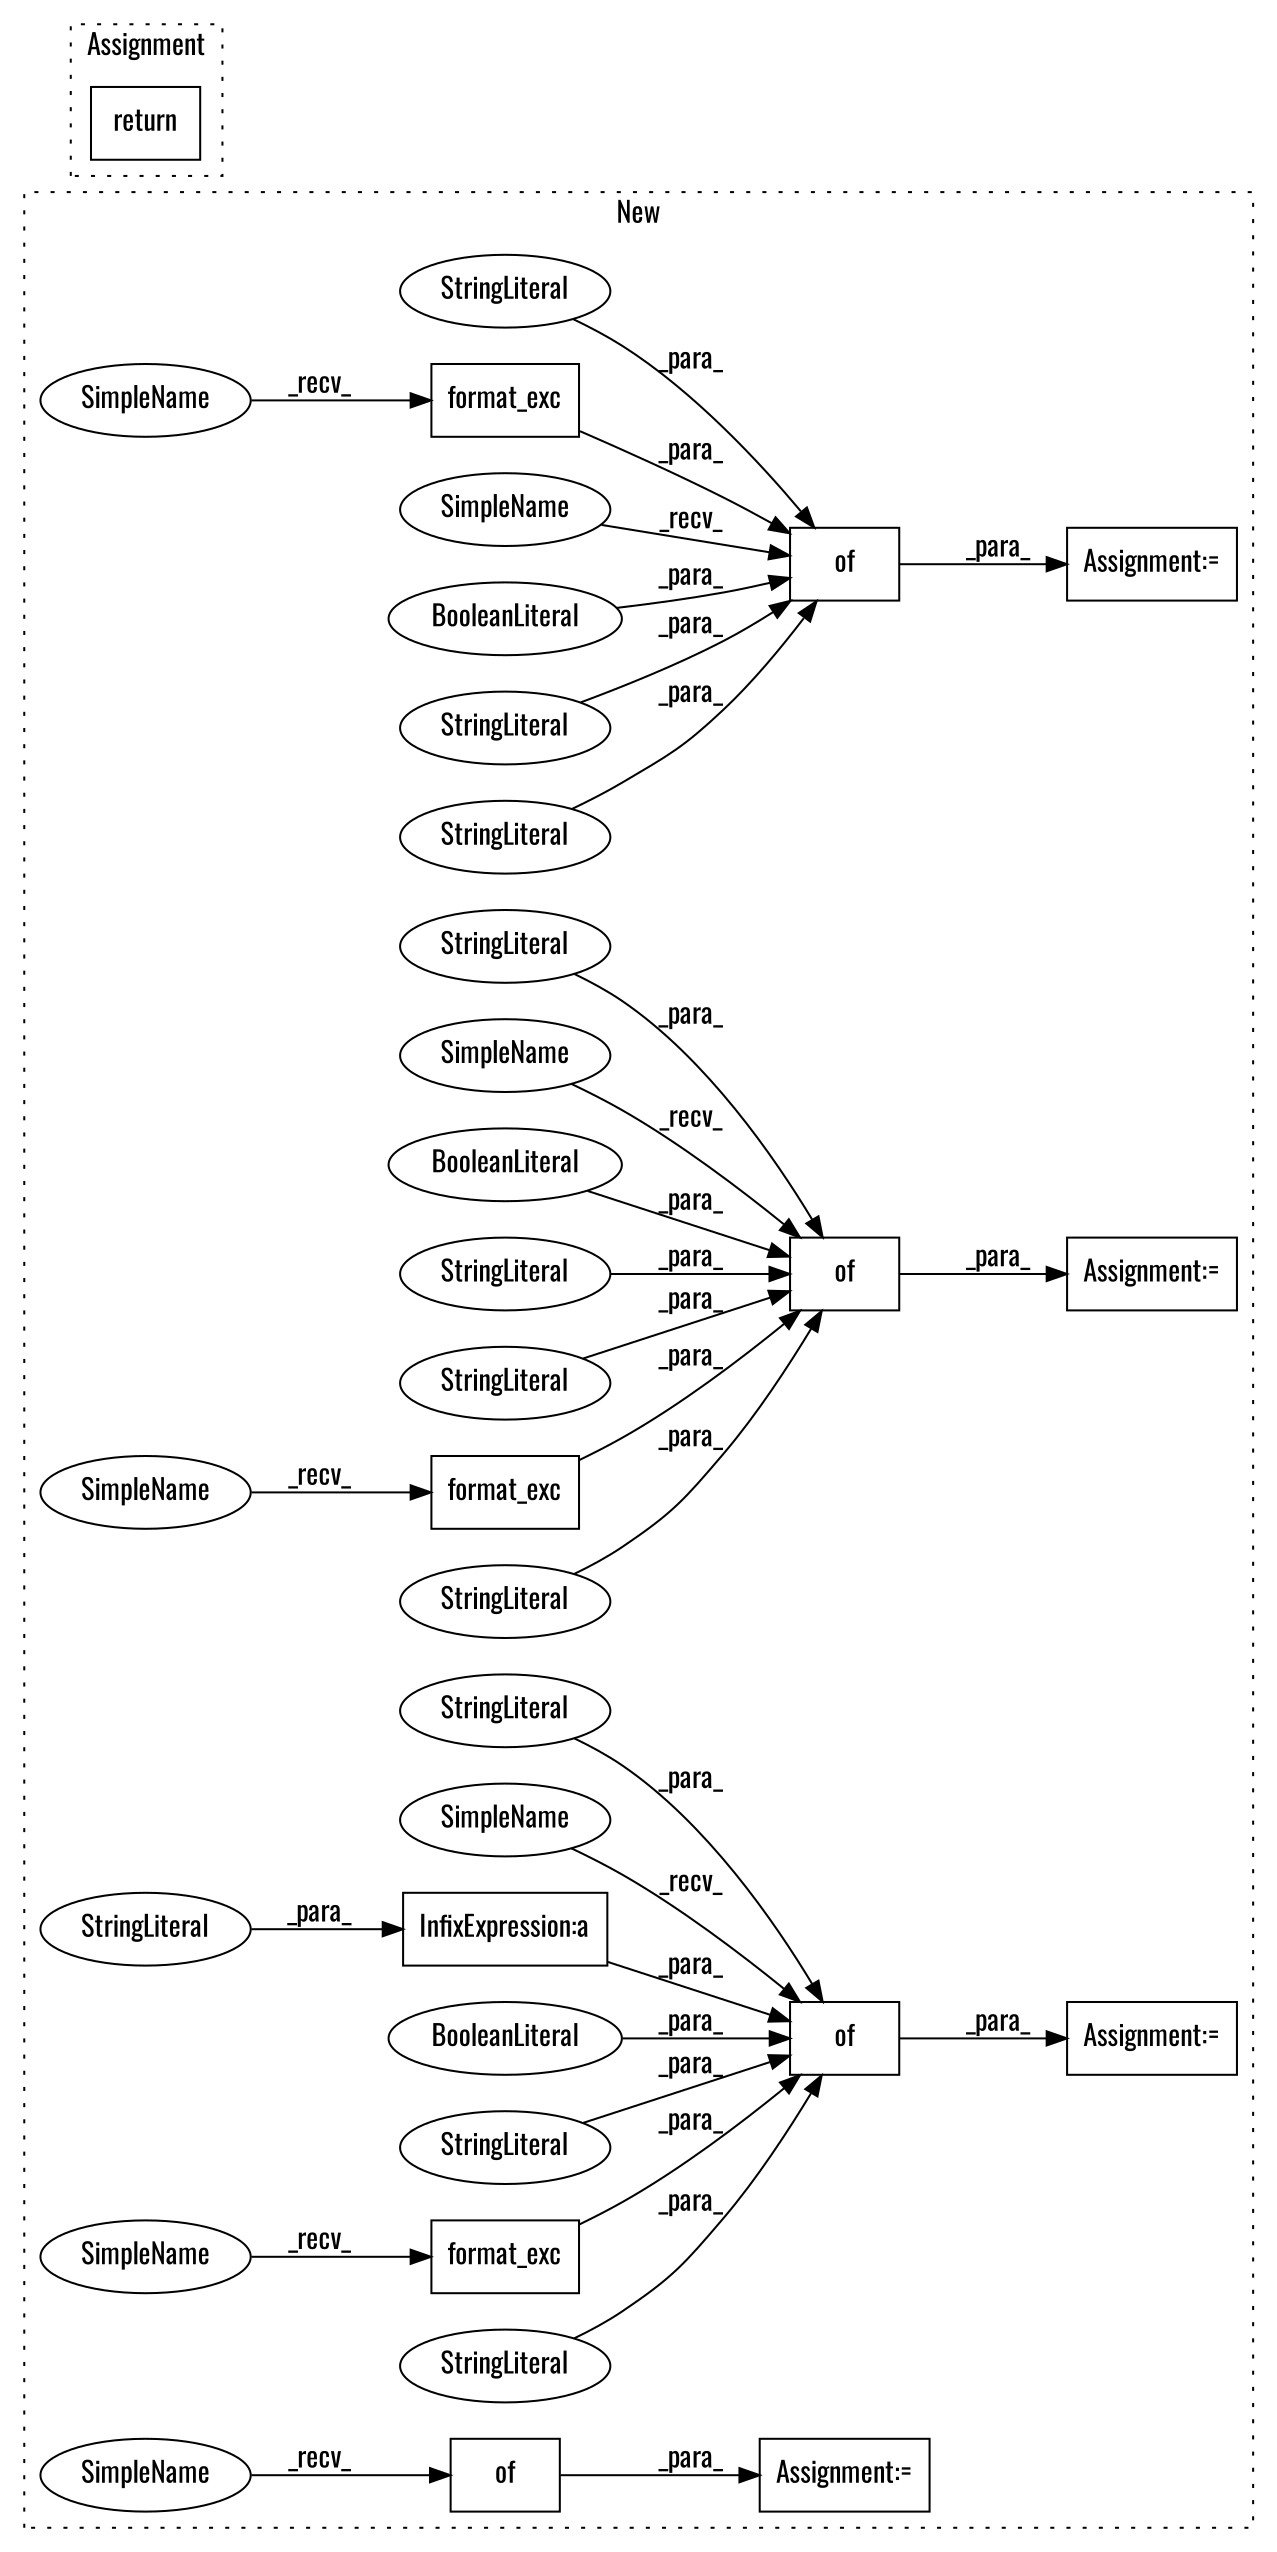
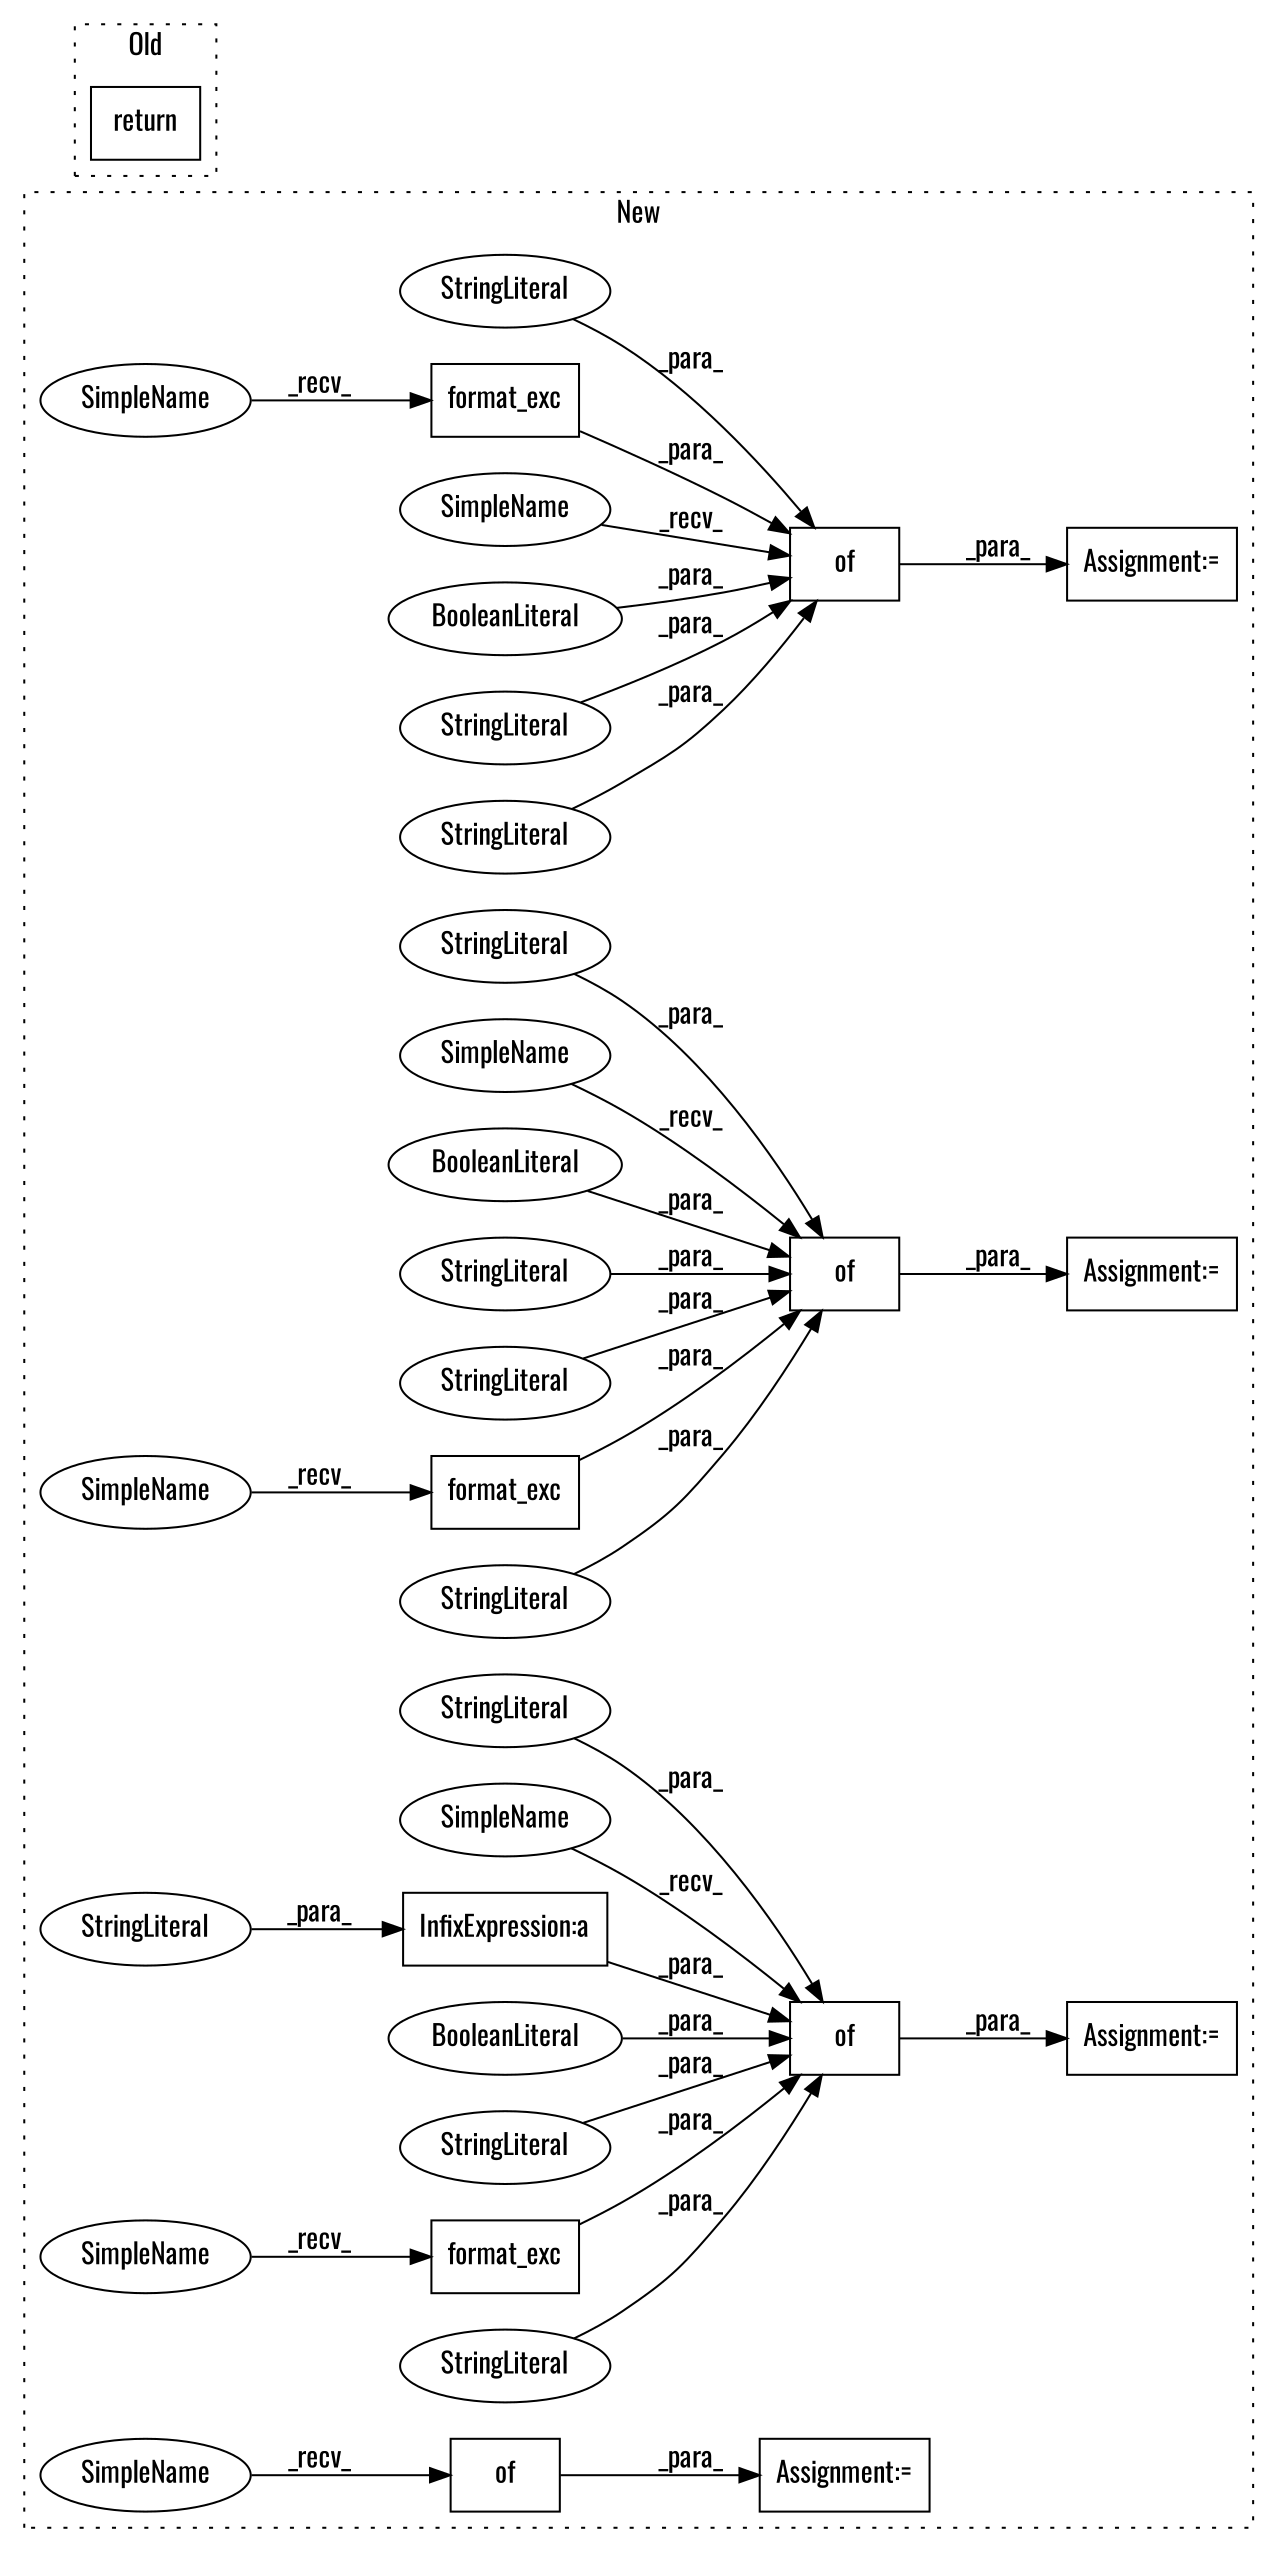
cluster "Assignment": label "Assignment" -> "Old"
